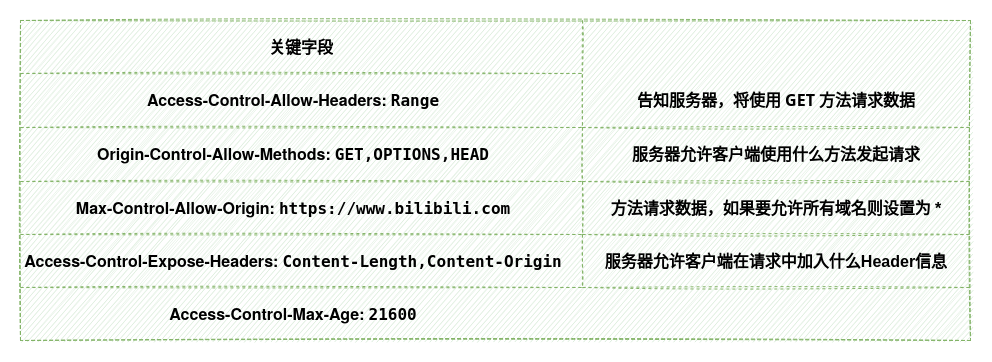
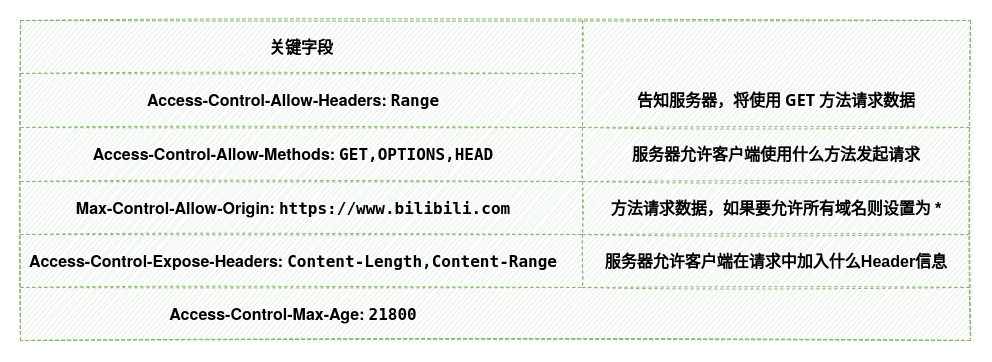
node "Origin-Control-Allow-Methods: GET,OPTIONS,HEAD": label "Origin-Control-Allow-Methods: GET,OPTIONS,HEAD" -> "Access-Control-Allow-Methods: GET,OPTIONS,HEAD"
node "Access-Control-Expose-Headers: Content-Length,Content-Origin": label "Access-Control-Expose-Headers: Content-Length,Content-Origin" -> "Access-Control-Expose-Headers: Content-Length,Content-Range"
node "Access-Control-Max-Age: 21600": label "Access-Control-Max-Age: 21600" -> "Access-Control-Max-Age: 21800"
